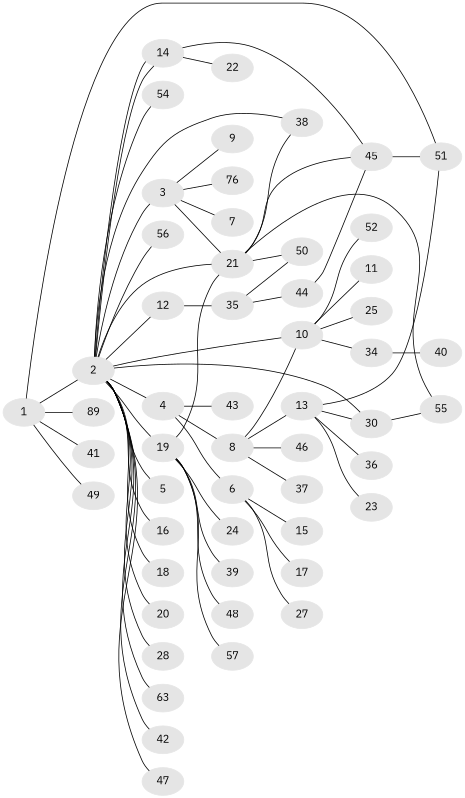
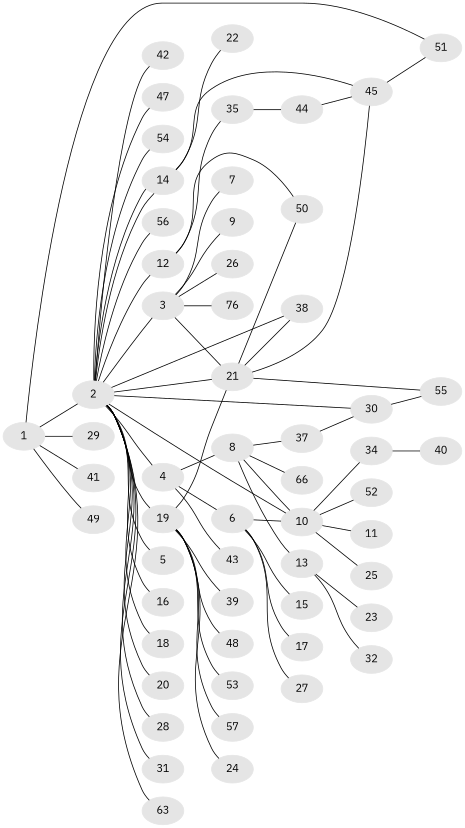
node "26": added
edge "50" -- "35": now "50" -- "12"
edge "51" -- "13": removed
node "89": label "89" -> "29"
edge "13" -- "30": now "37" -- "30"
node "46": label "46" -> "66"
node "36": label "36" -> "32"
edge "6" -- "10": added
node "53": added
node "31": added
